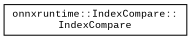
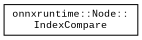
node "onnxruntime::IndexCompare:: IndexCompare": label "onnxruntime::IndexCompare:: IndexCompare" -> "onnxruntime::Node:: IndexCompare"
